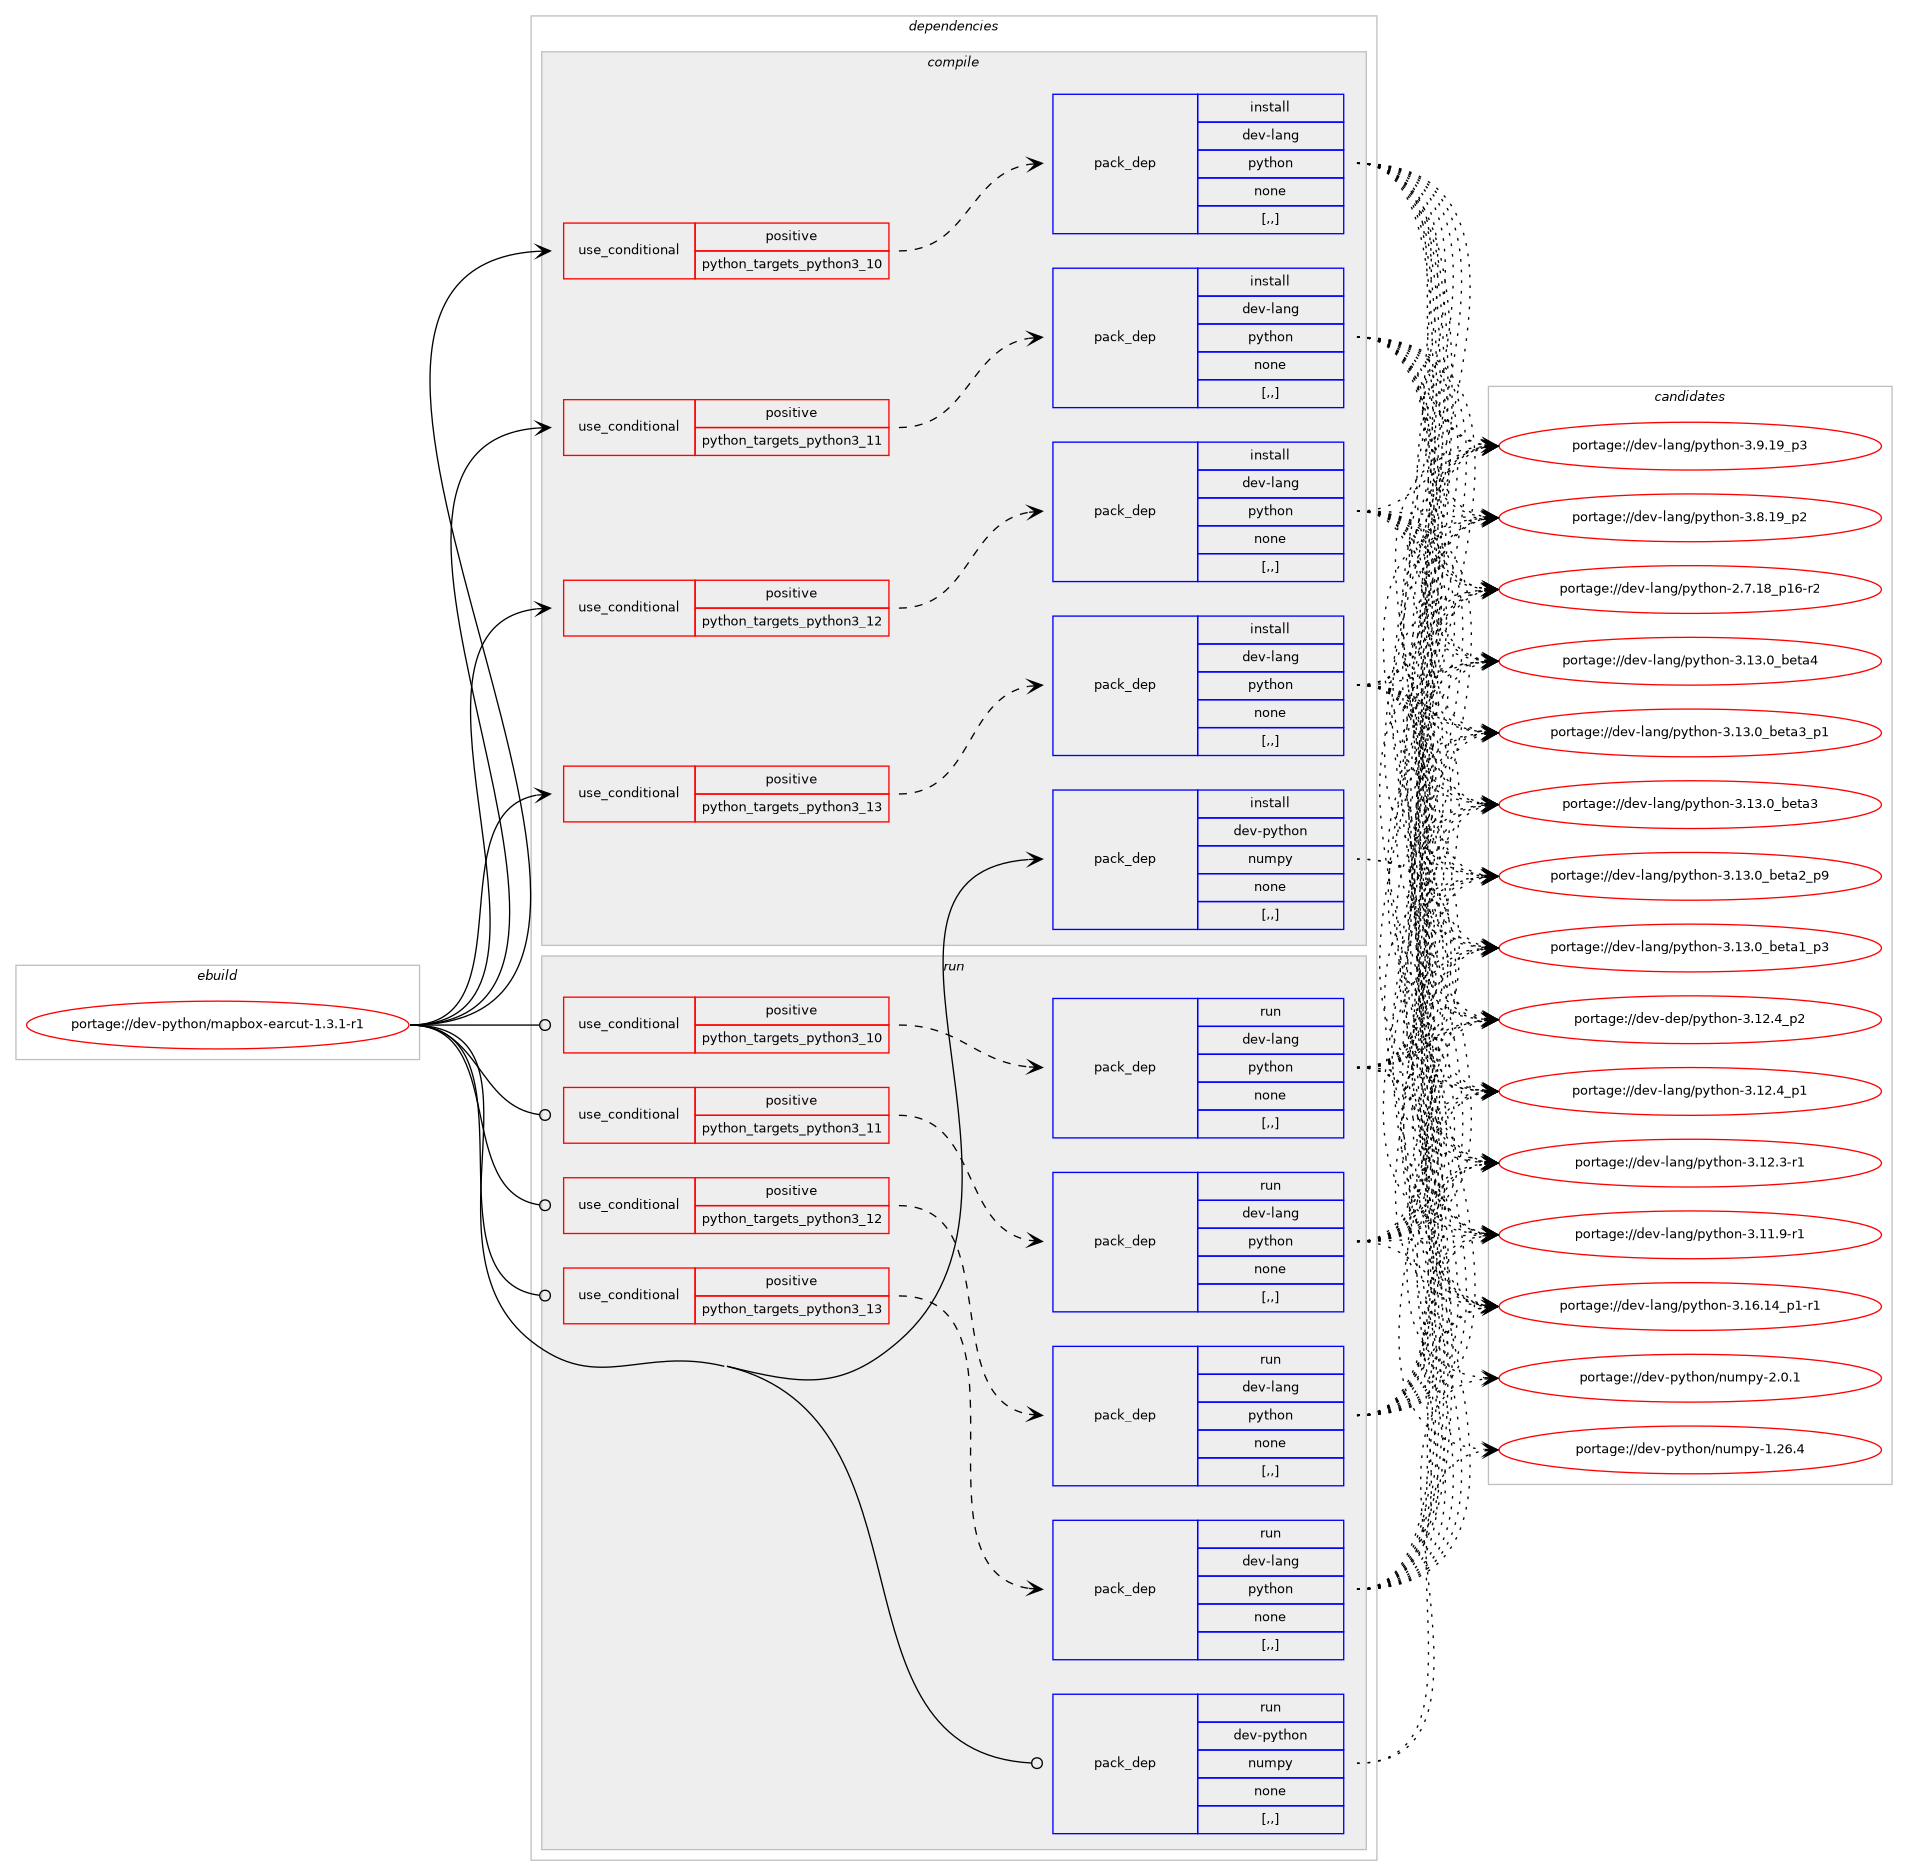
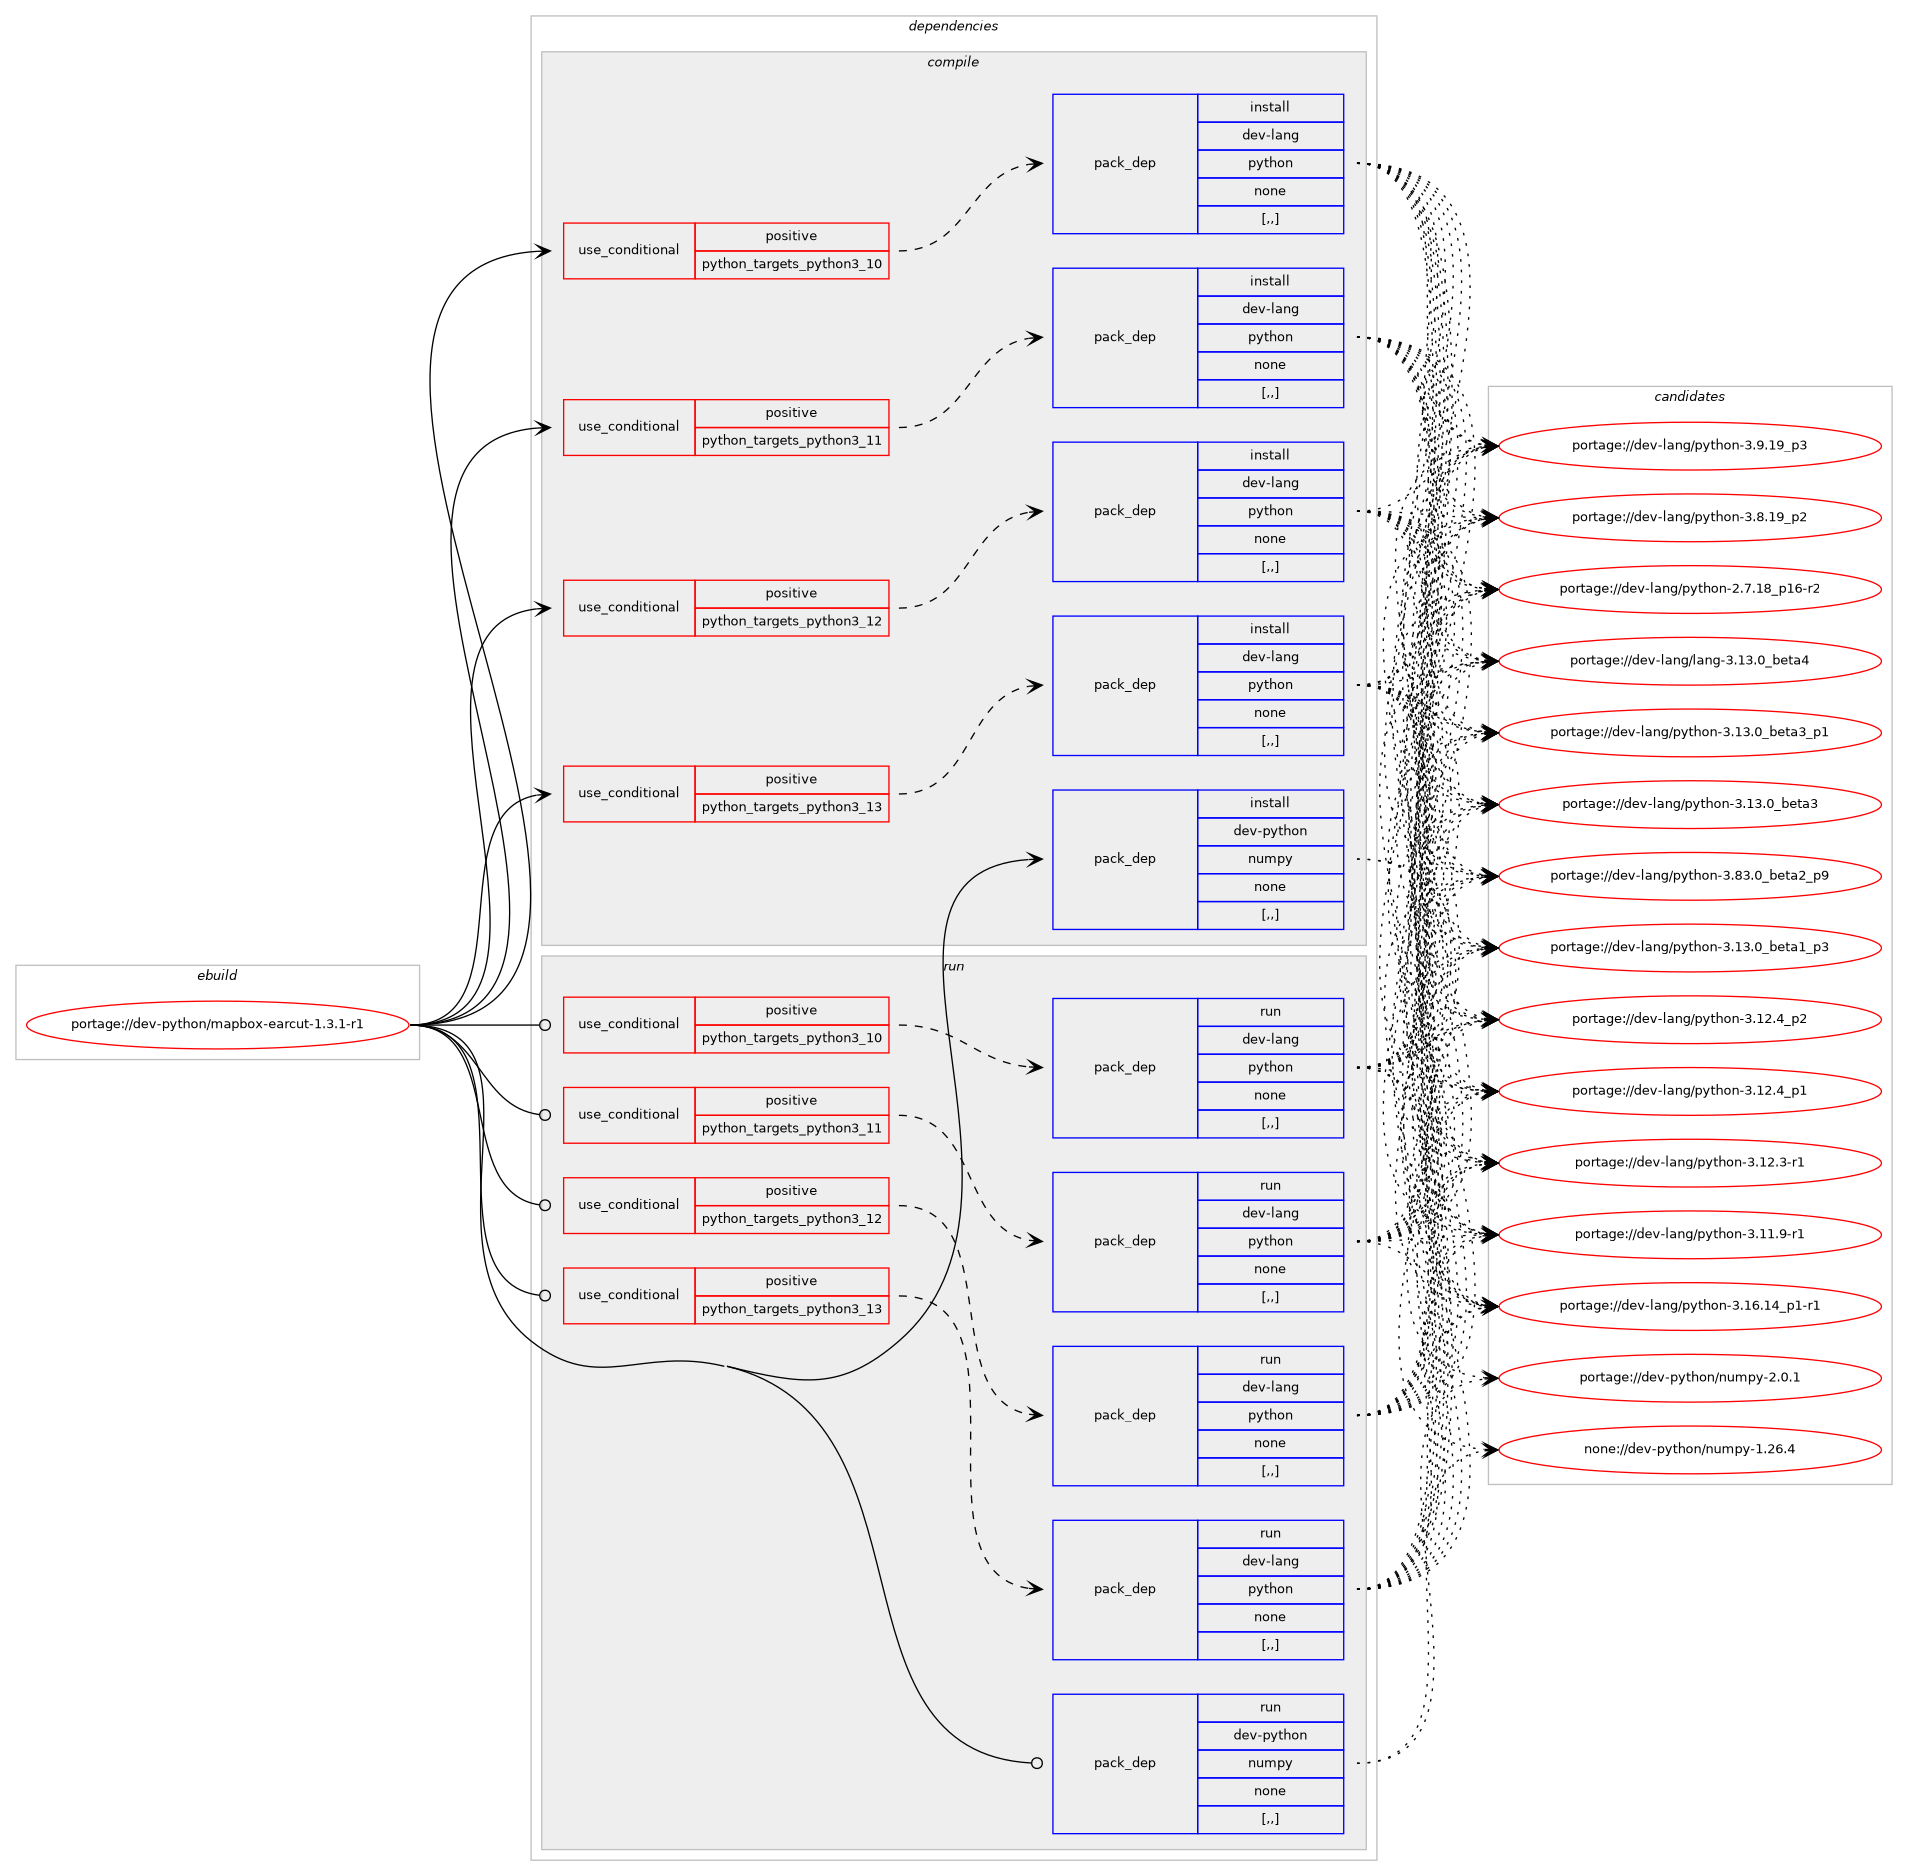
node "portage://dev-lang/python-3.13.0_beta4": label "portage://dev-lang/python-3.13.0_beta4" -> "portage://dev-lang/lang-3.13.0_beta4"
node "portage://dev-lang/python-3.13.0_beta2_p9": label "portage://dev-lang/python-3.13.0_beta2_p9" -> "portage://dev-lang/python-3.83.0_beta2_p9"
node "portage://dev-dep/python-3.12.4_p2": label "portage://dev-dep/python-3.12.4_p2" -> "portage://dev-lang/python-3.12.4_p2"
node "portage://dev-python/numpy-1.26.4": label "portage://dev-python/numpy-1.26.4" -> "none://dev-python/numpy-1.26.4"
